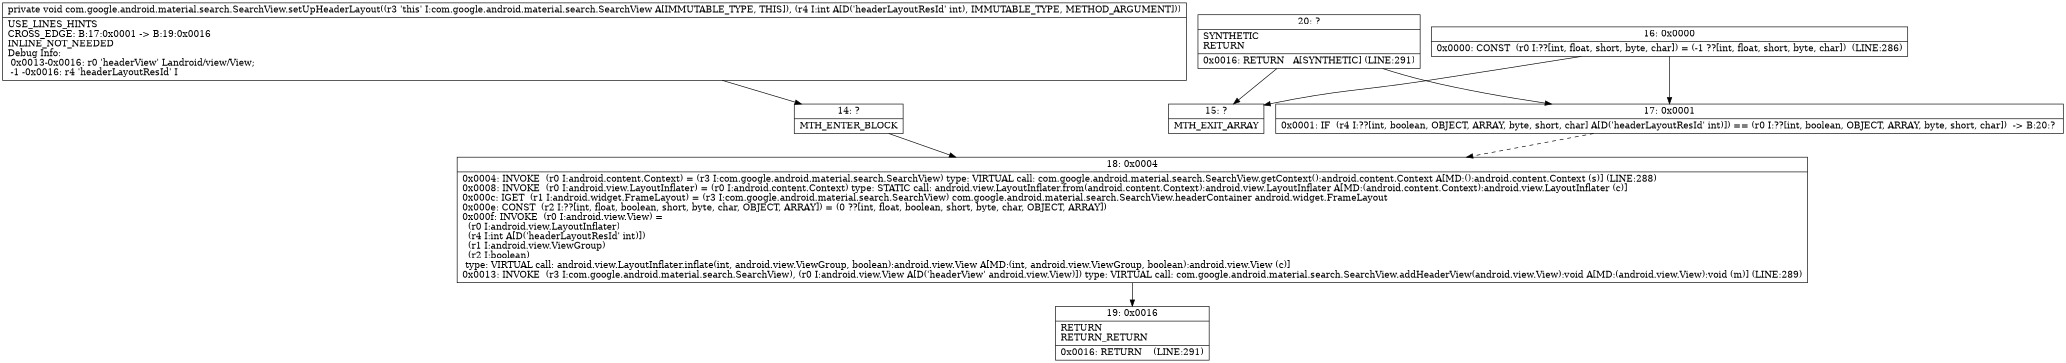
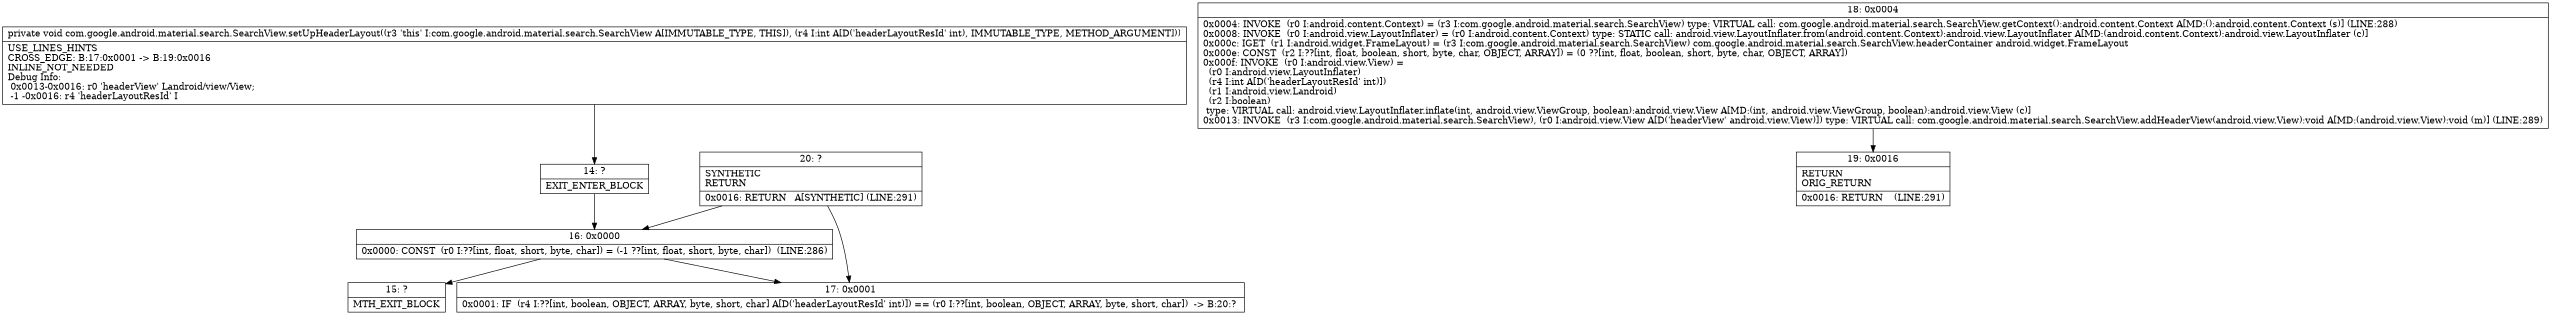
edge "20: ?" -> "15: ?": now "20: ?" -> "16: 0x0000"
node "14: ?": text "MTH_ENTER_BLOCK" -> "EXIT_ENTER_BLOCK"
node "15: ?": text "MTH_EXIT_ARRAY" -> "MTH_EXIT_BLOCK"
edge "14: ?" -> "18: 0x0004": now "14: ?" -> "16: 0x0000"
edge "17: 0x0001" -> "18: 0x0004": removed
node "18: 0x0004": text "(r1 I:android.view.ViewGroup)" -> "(r1 I:android.view.Landroid)"
node "19: 0x0016": text "RETURN_RETURN" -> "ORIG_RETURN"
